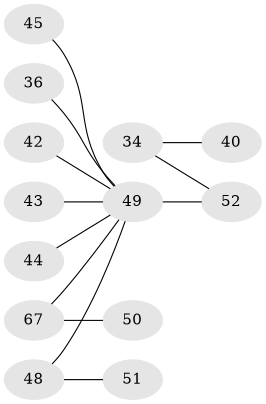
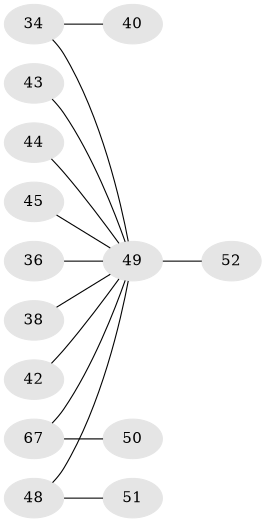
edge "34" -- "52": now "34" -- "49"
node "38": added
